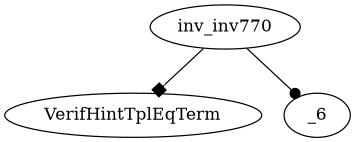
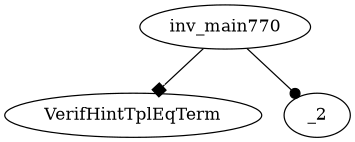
node "inv_inv770": label "inv_inv770" -> "inv_main770"
node "_6": label "_6" -> "_2"
